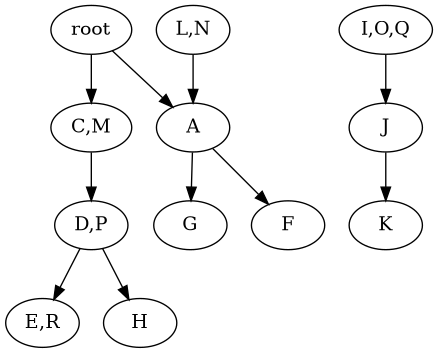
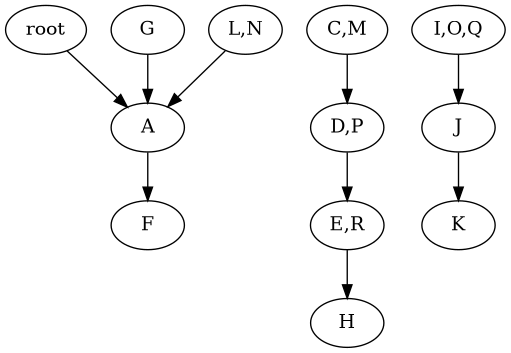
edge "root" -> "C,M": removed
edge "A" -> "G": reversed
edge "D,P" -> "H": now "E,R" -> "H"
